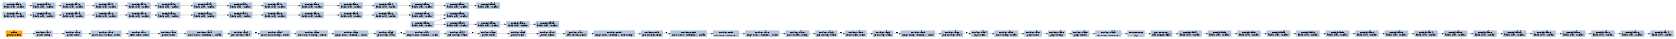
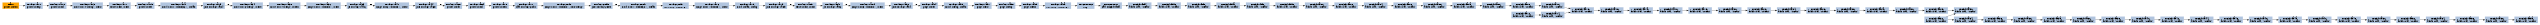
edge "0x63d7fa14 addb %al, (%eax)" -> "0x63d7fa16 addb %al, (%eax)": added
node "0x63d7fa3c addb %al, (%eax)": added
edge "0x63d7fa10 addb %al, (%eax)" -> "0x63d7fa12 addb %al, (%eax)": now "0x63d7fa10 addb %al, (%eax)" -> "0x63d7fa16 addb %al, (%eax)"
